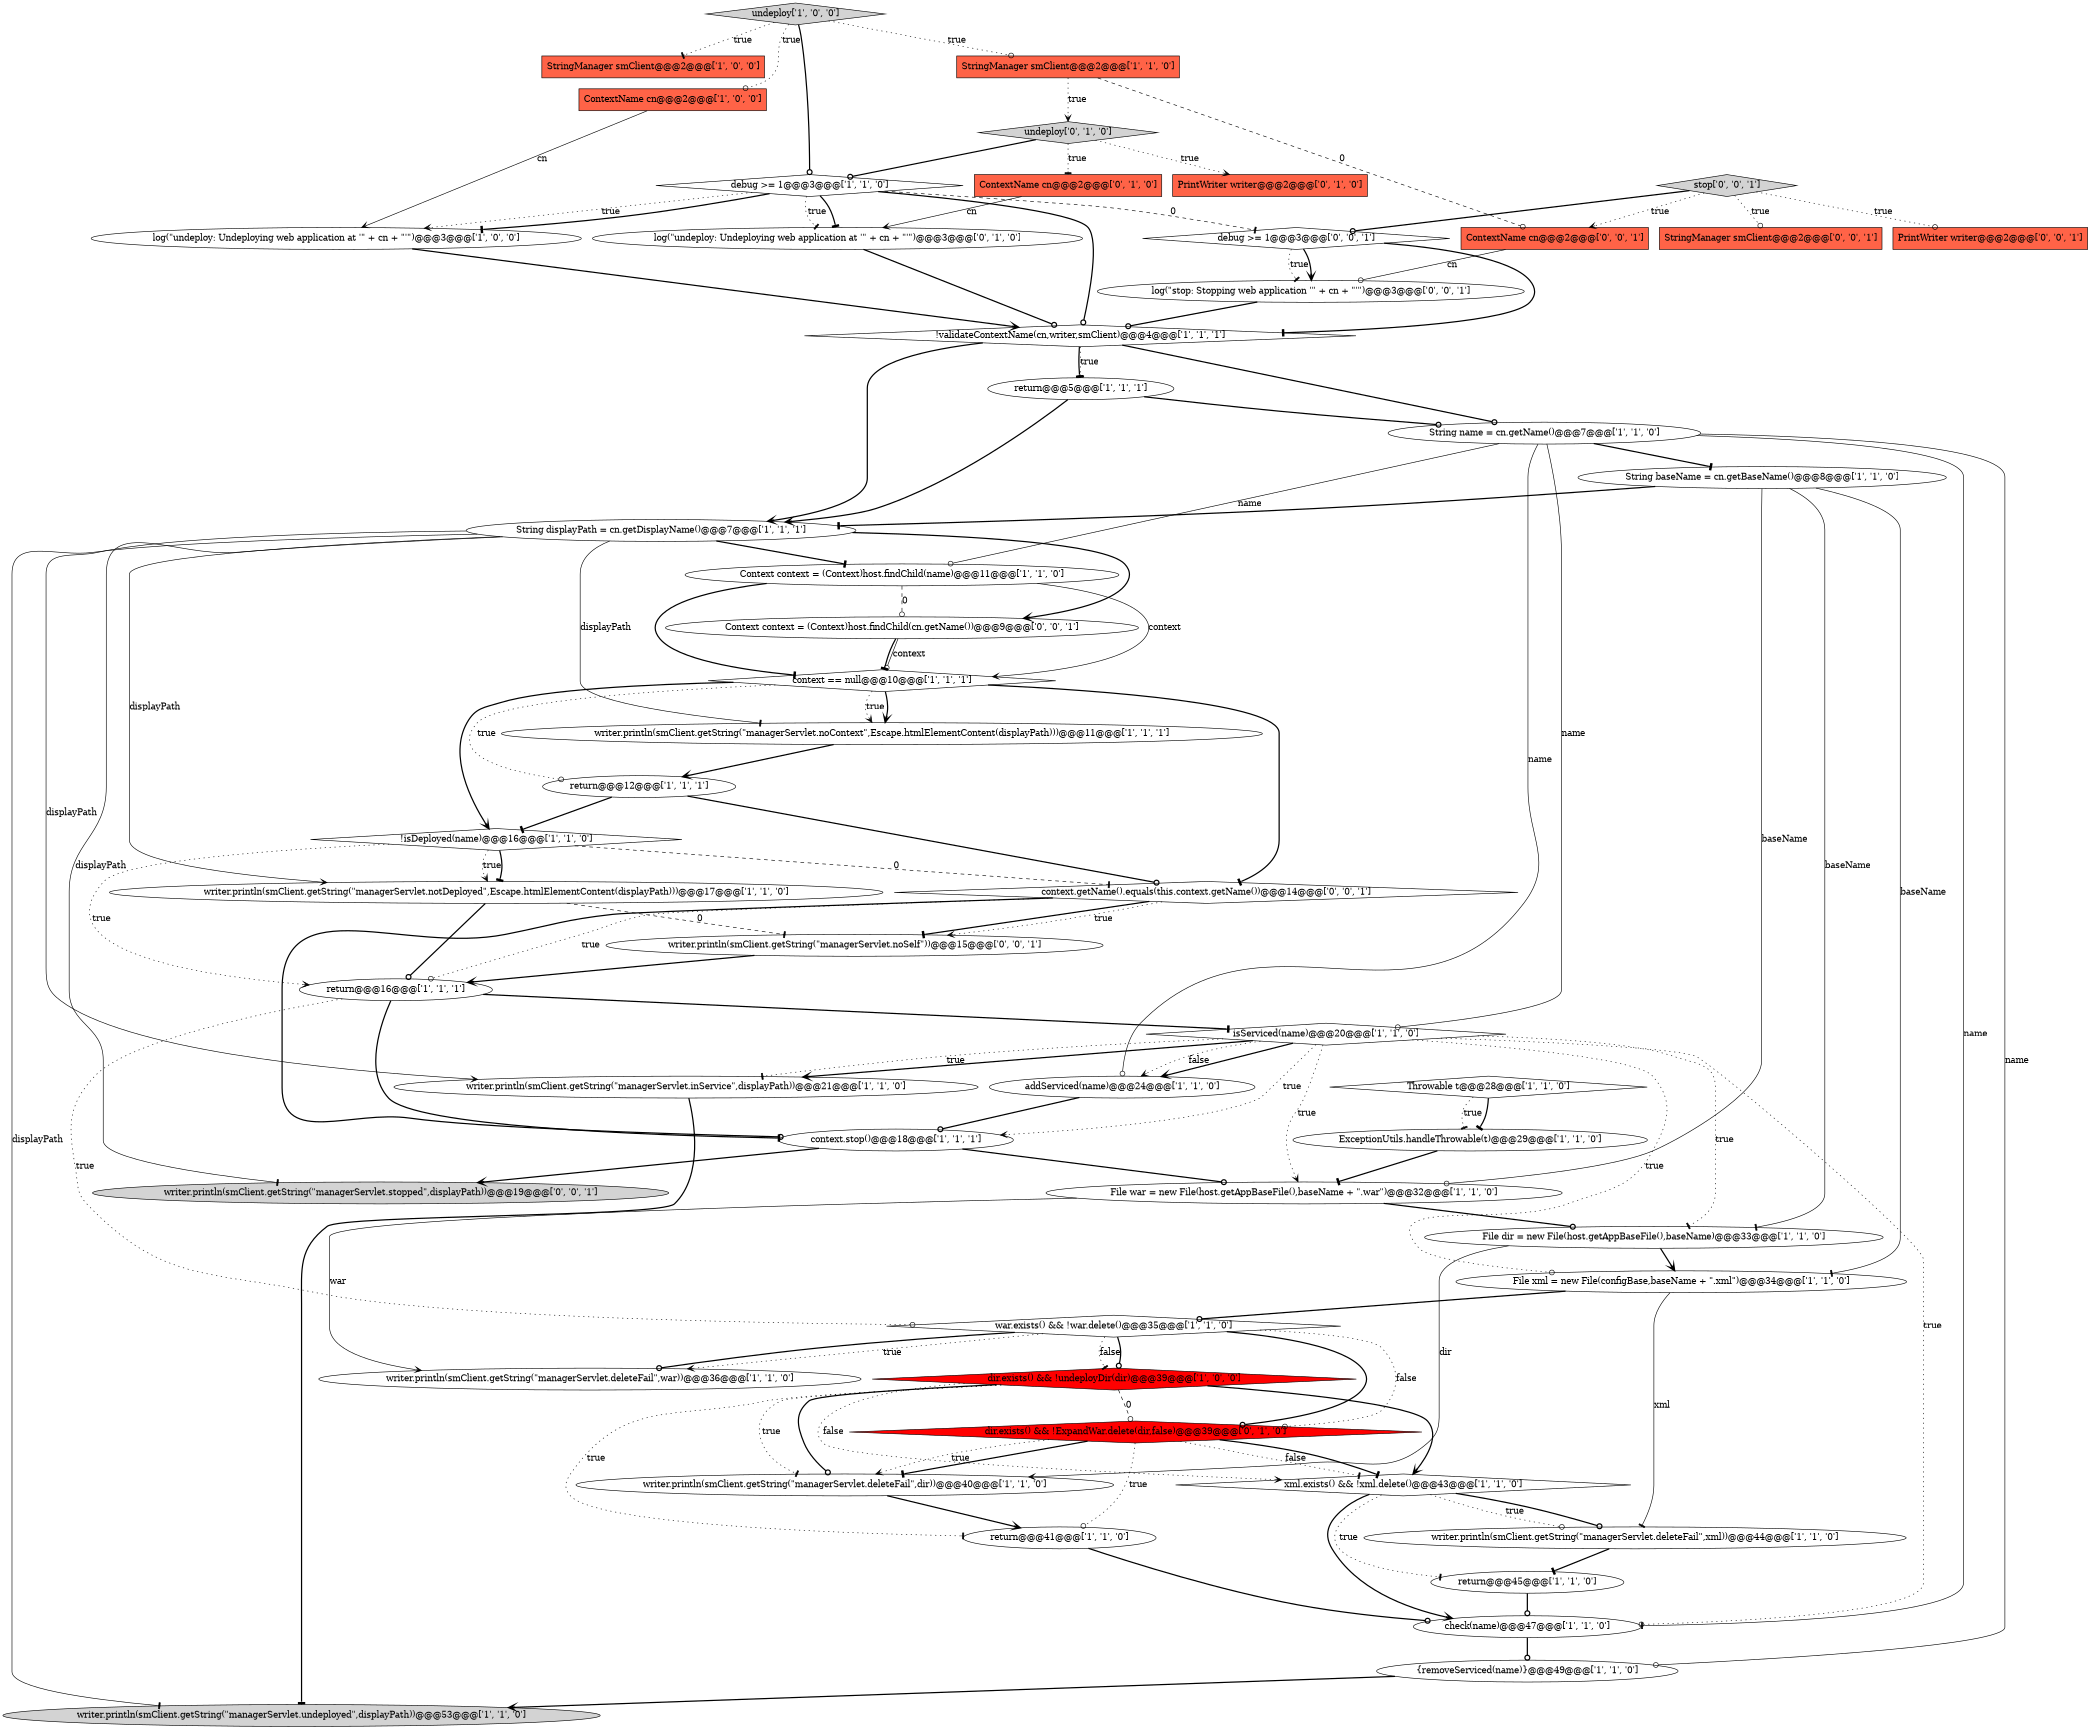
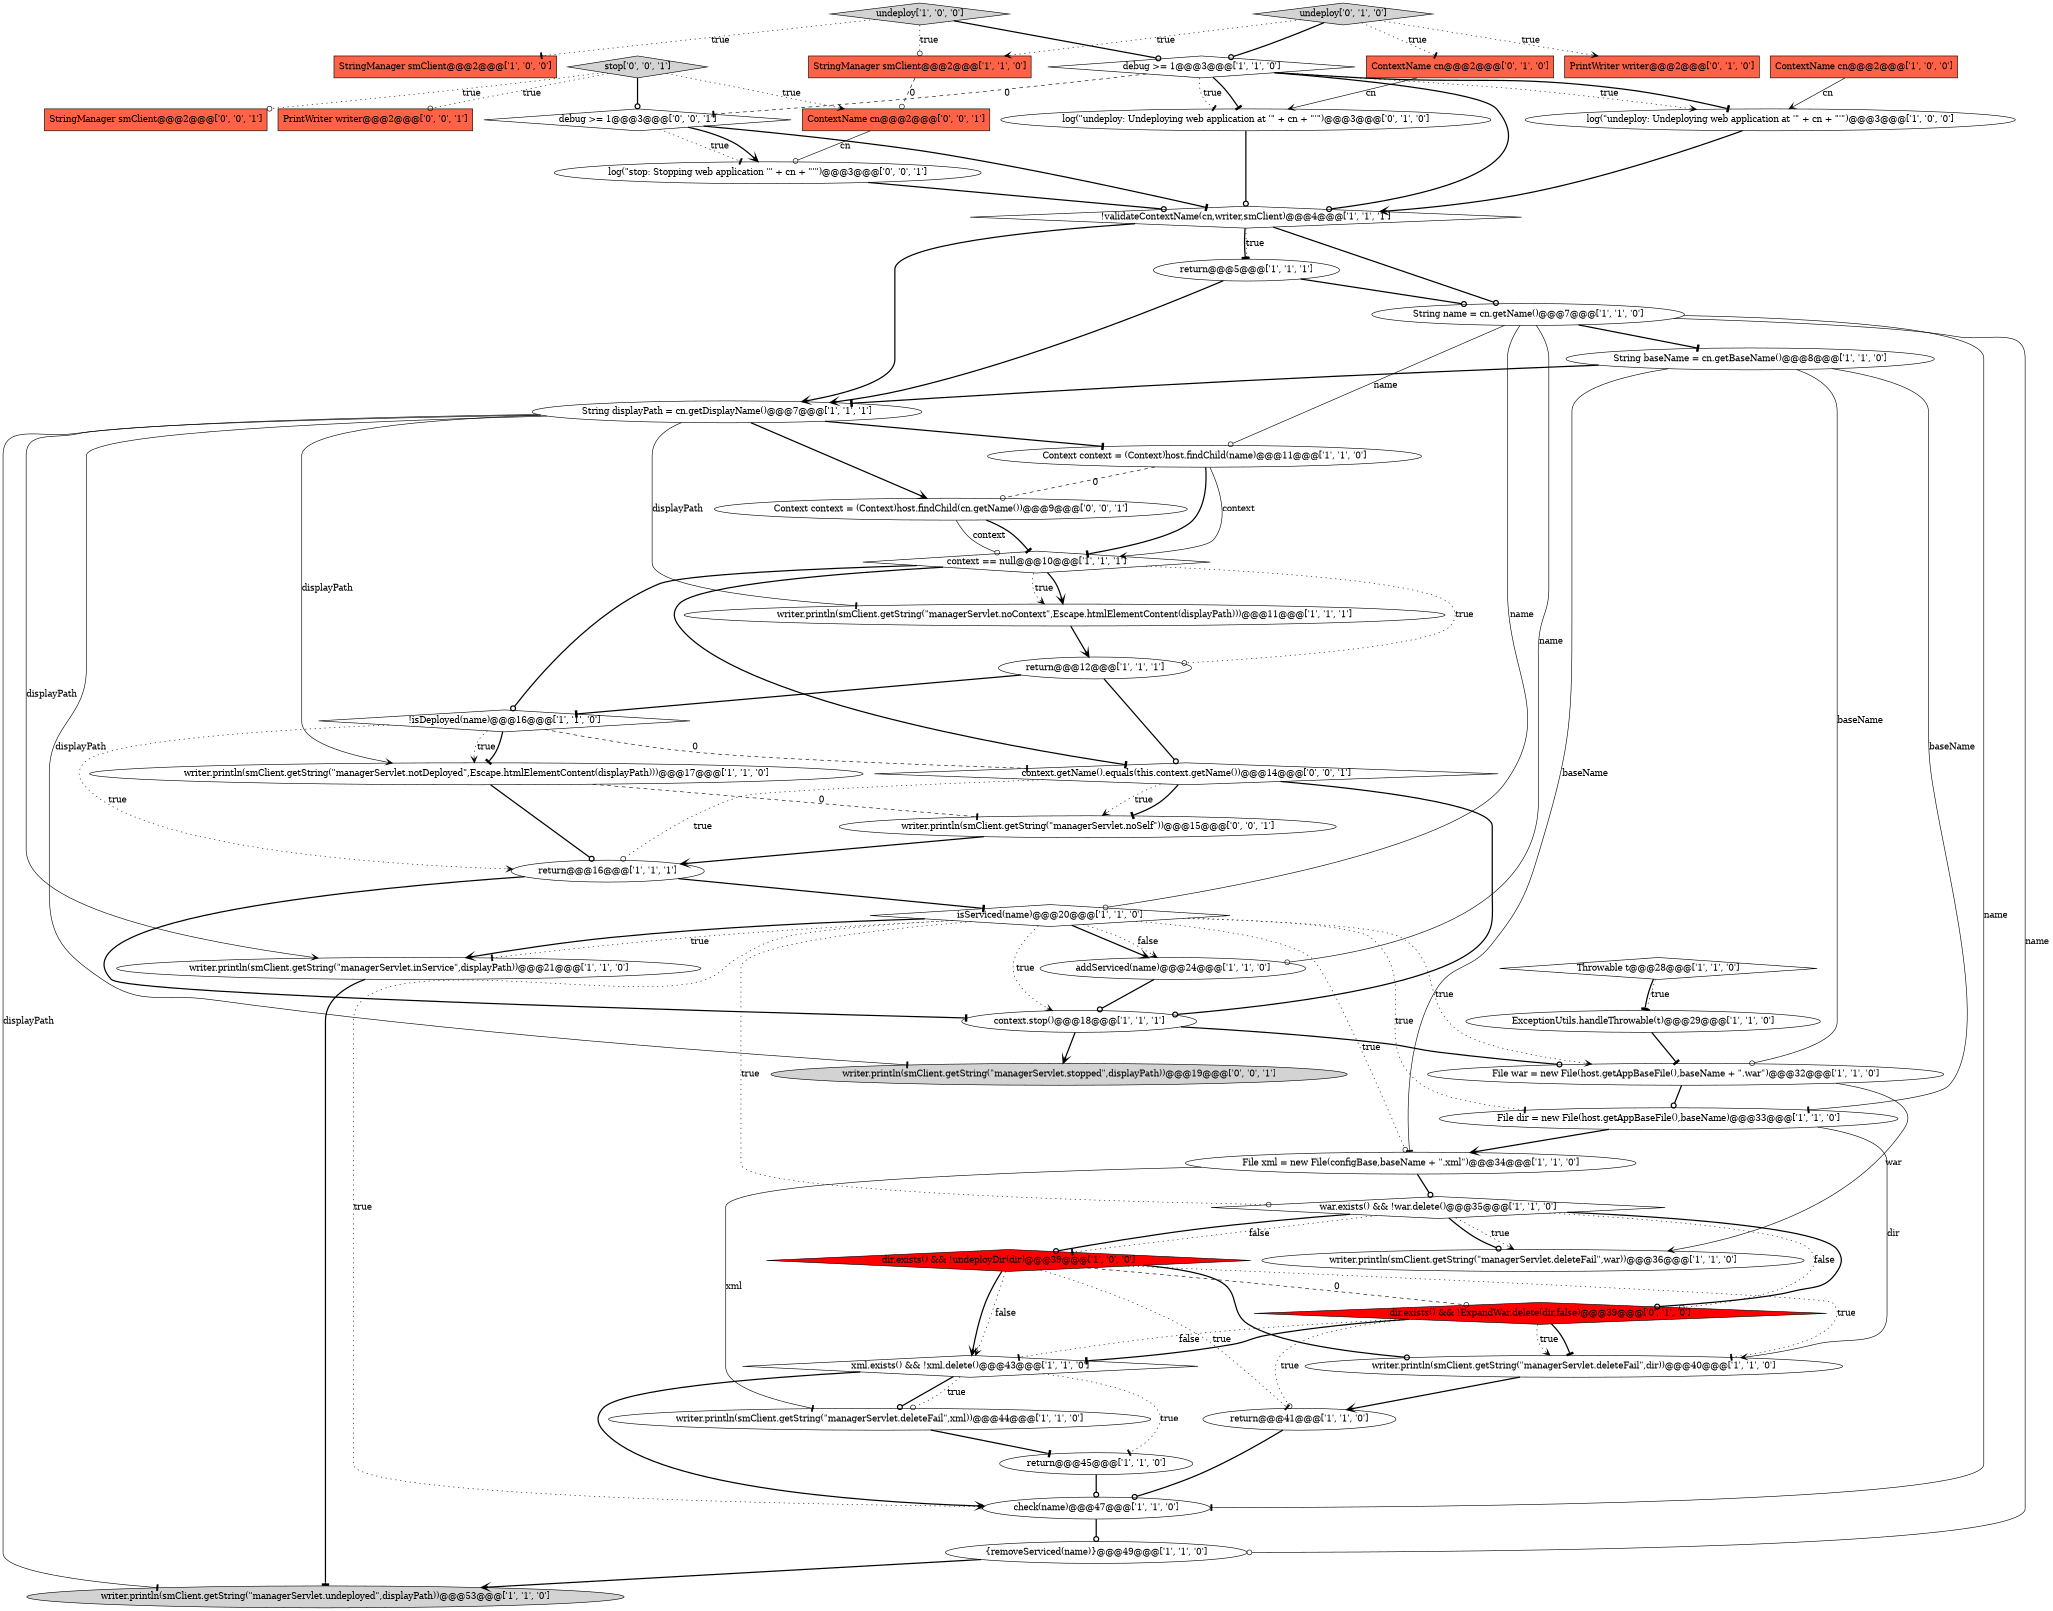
edge "undeploy['1', '0', '0']" -> "ContextName cn@@@2@@@['1', '0', '0']": removed, label "true"
edge "StringManager smClient@@@2@@@['1', '1', '0']" -> "undeploy['0', '1', '0']": reversed
edge "context == null@@@10@@@['1', '1', '1']" -> "!isDeployed(name)@@@16@@@['1', '1', '0']": arrowhead vee -> odot
edge "return@@@16@@@['1', '1', '1']" -> "war.exists() && !war.delete()@@@35@@@['1', '1', '0']": now "isServiced(name)@@@20@@@['1', '1', '0']" -> "war.exists() && !war.delete()@@@35@@@['1', '1', '0']"
